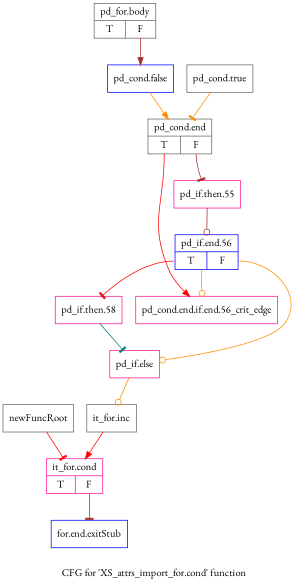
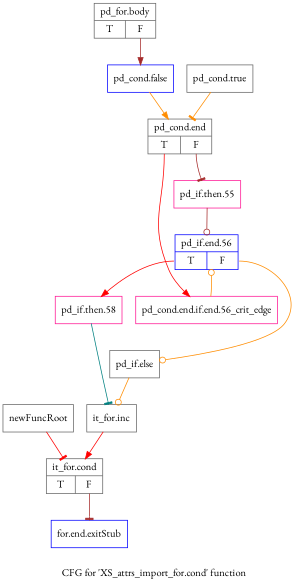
edge "pd_if.end.56" -> "pd_if.then.58": arrowhead tee -> normal
edge "pd_if.end.56" -> "pd_cond.end.if.end.56_crit_edge": reversed
edge "pd_if.then.58" -> "pd_if.else": now "pd_if.then.58" -> "it_for.inc"
node "pd_if.else": color deeppink -> gray40
node "it_for.cond": color deeppink -> gray40
